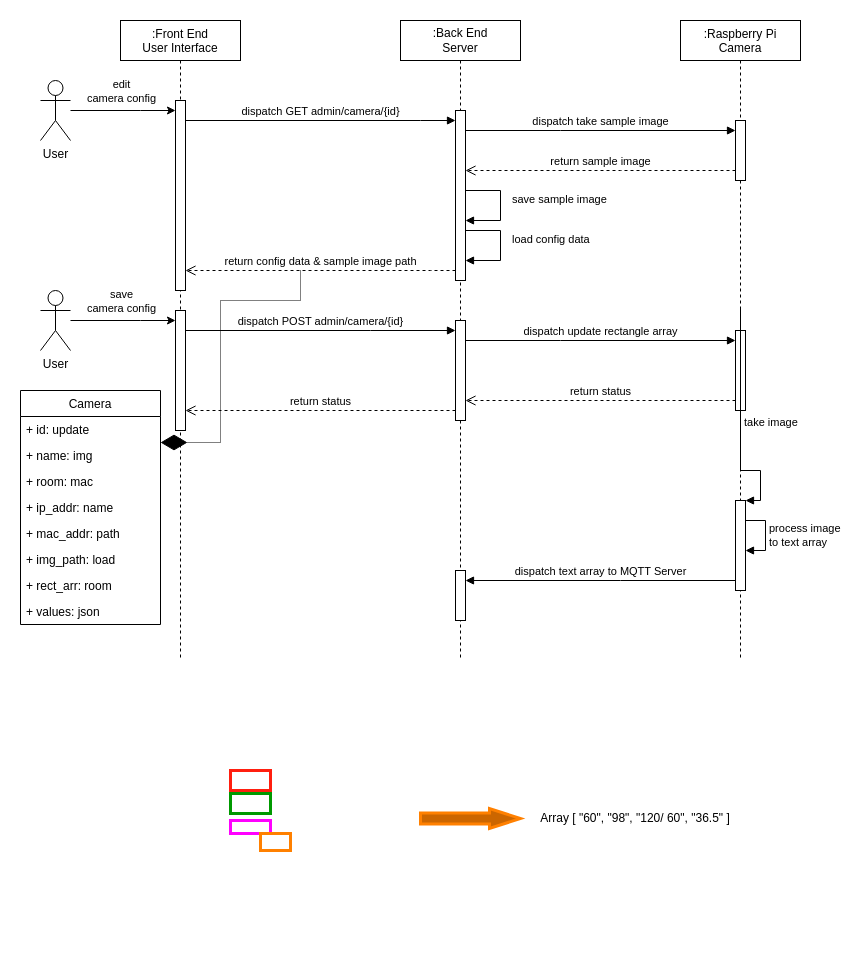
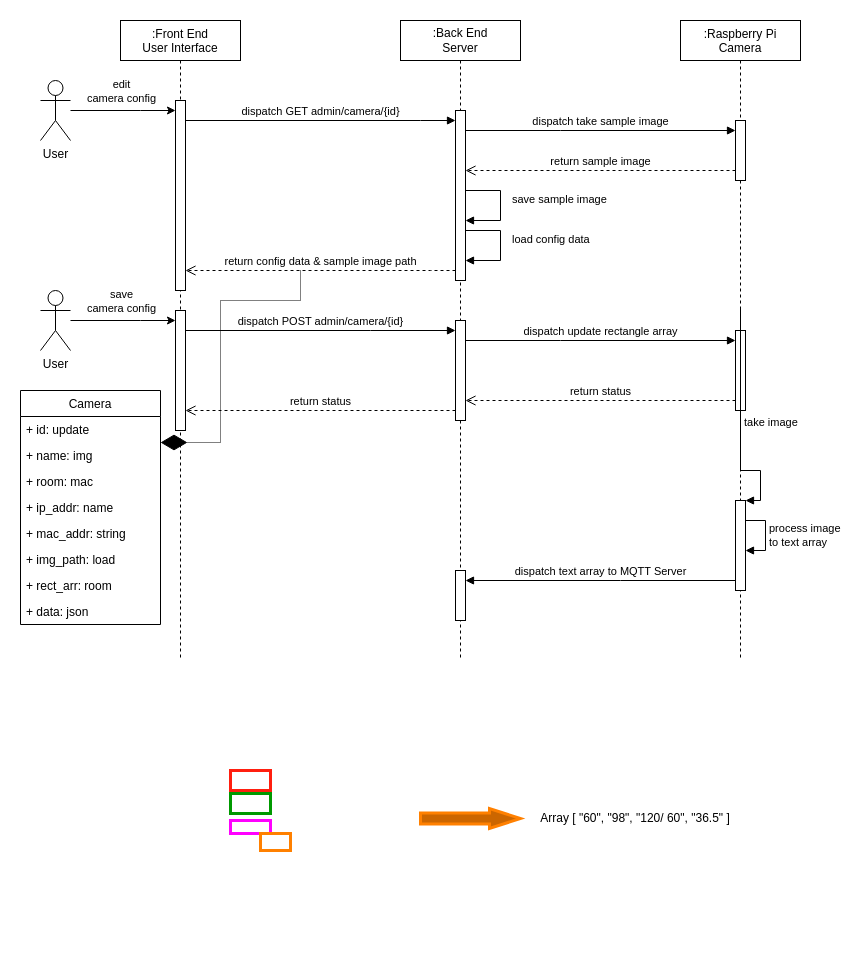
node "+ mac_addr: path": label "+ mac_addr: path" -> "+ mac_addr: string"
node "+ values: json": label "+ values: json" -> "+ data: json"
